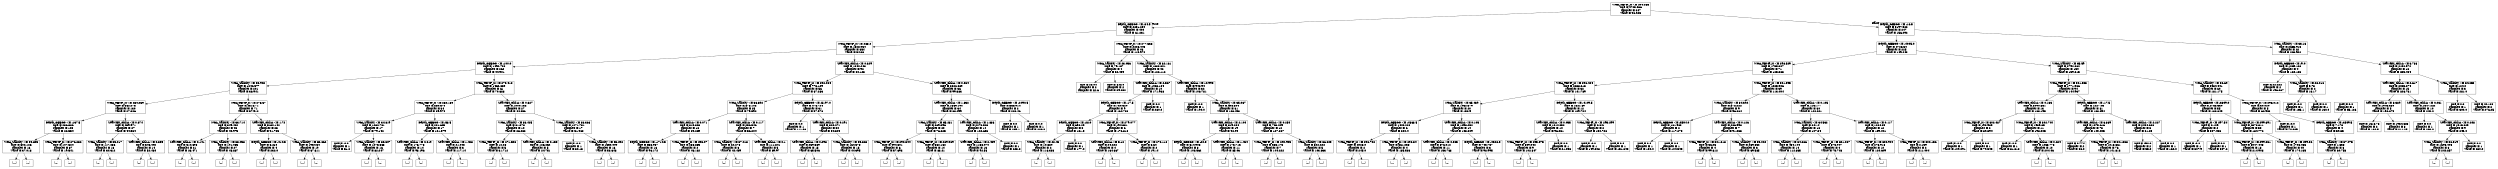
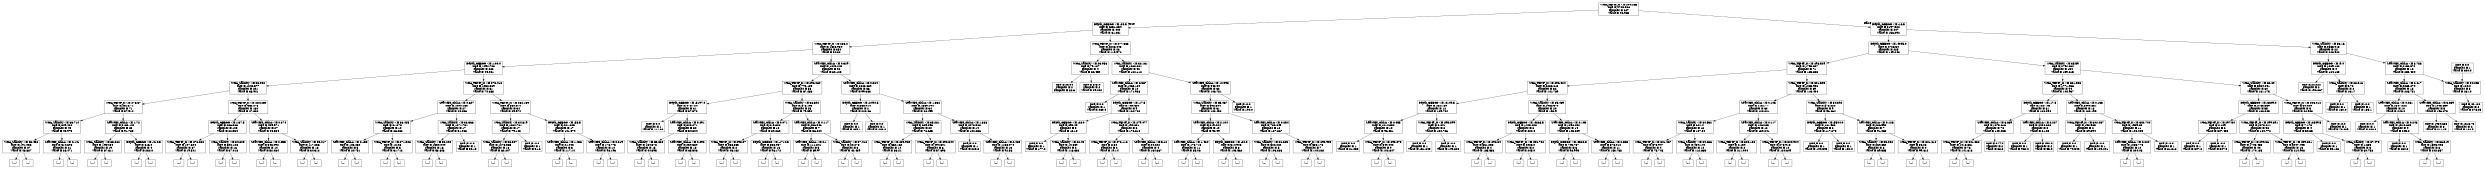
edge "WOA_Salinity <= 34.253 mse = 124.0 samples = 3 value = 281.0" -> "mse = 0.0 samples = 1 value = 300.0": reversed
edge "mse = 0.0 samples = 1 value = 55.126" -> "Depth_GEBCO <= -3549.5 mse = 7.173 samples = 4 value = 59.35": reversed
node "mse = 0.0 samples = 1 value = 160.0": label "mse = 0.0 samples = 1 value = 160.0" -> "mse = 0.0 samples = 1 value = 960.0"
